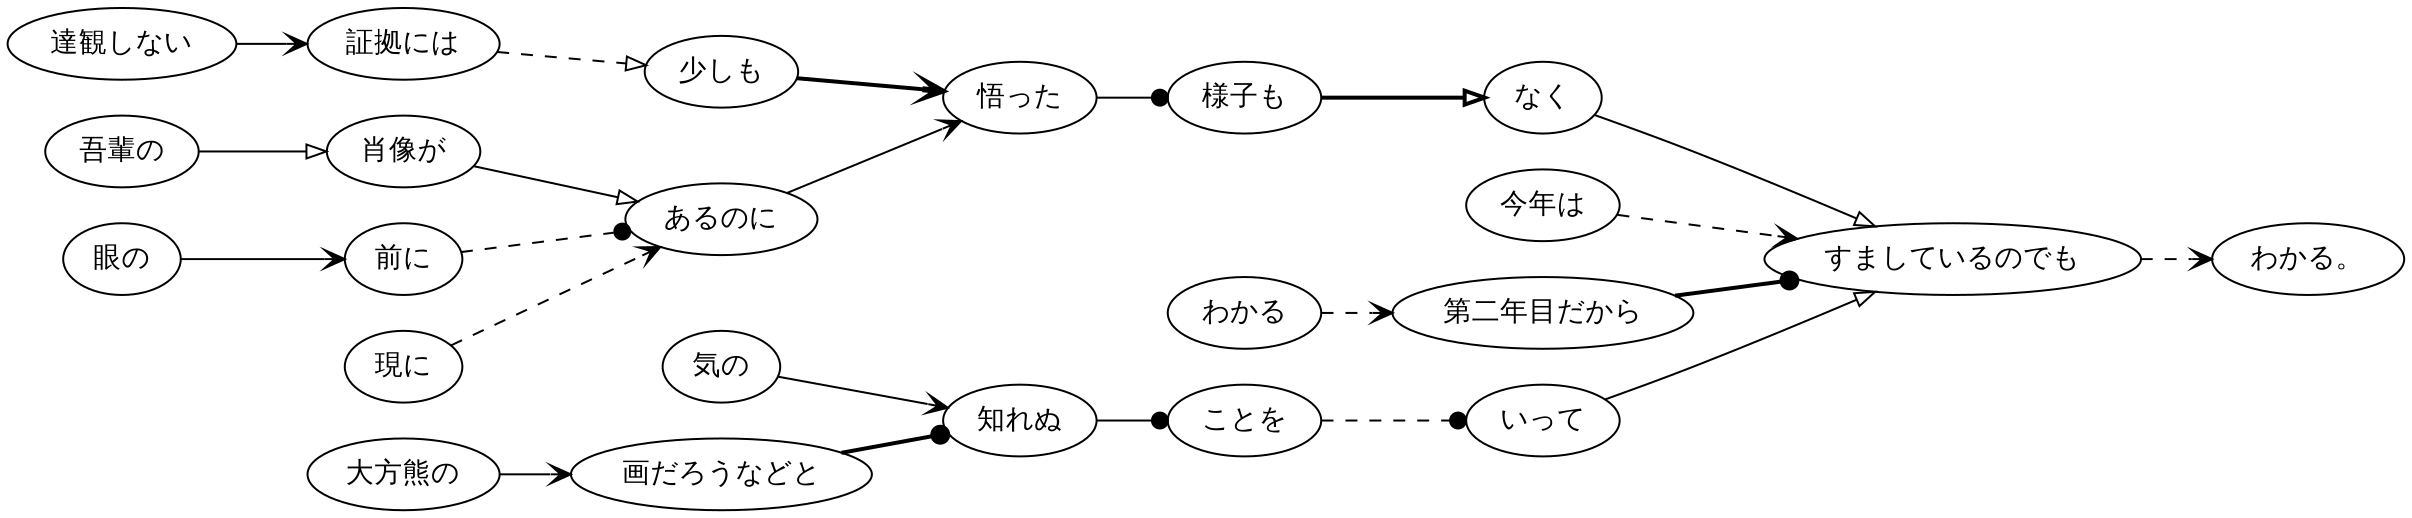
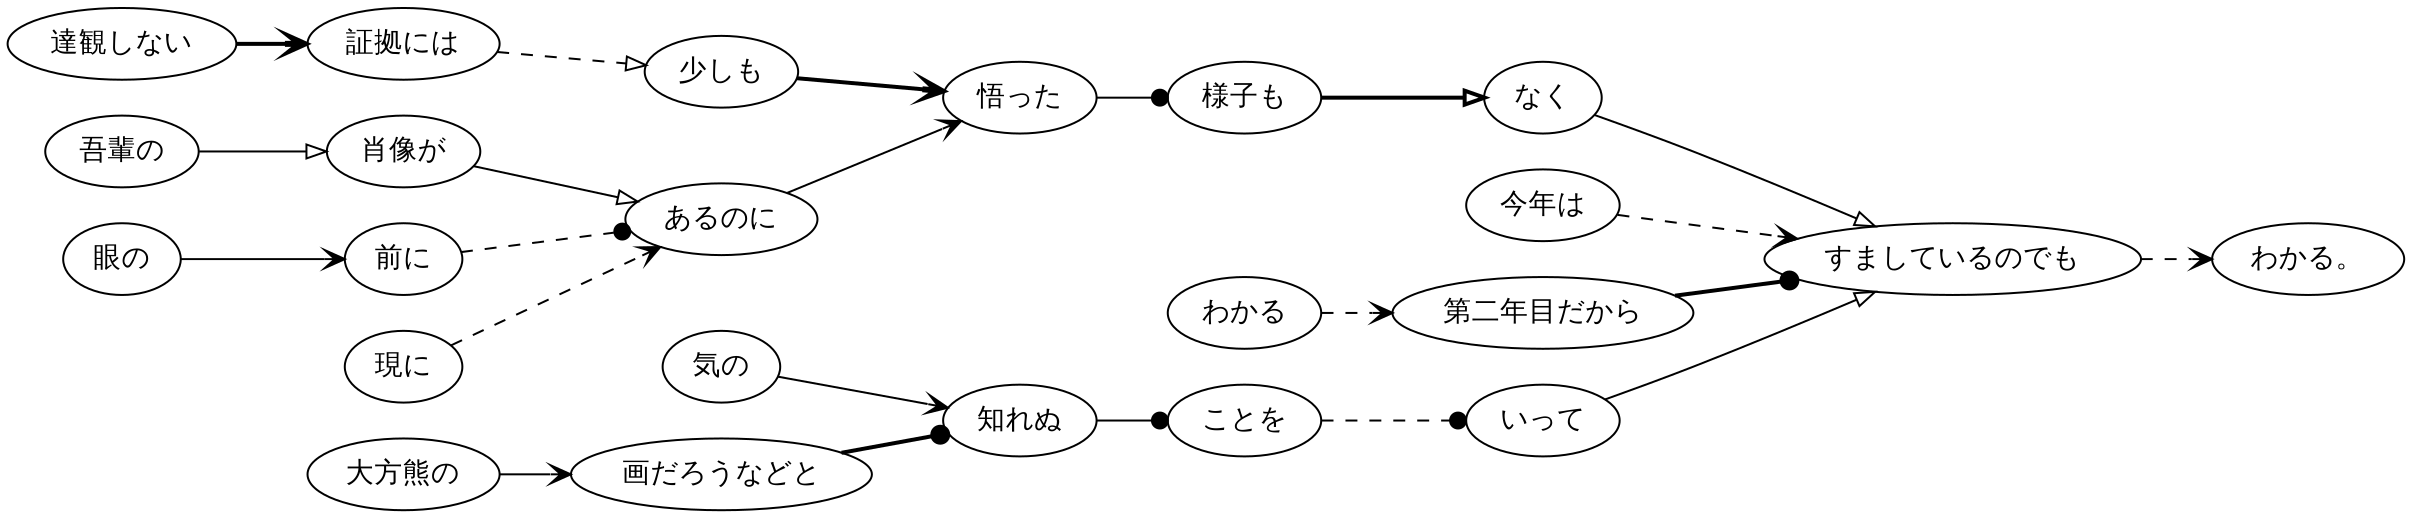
edge "達観しない" -> "証拠には": style solid -> bold
